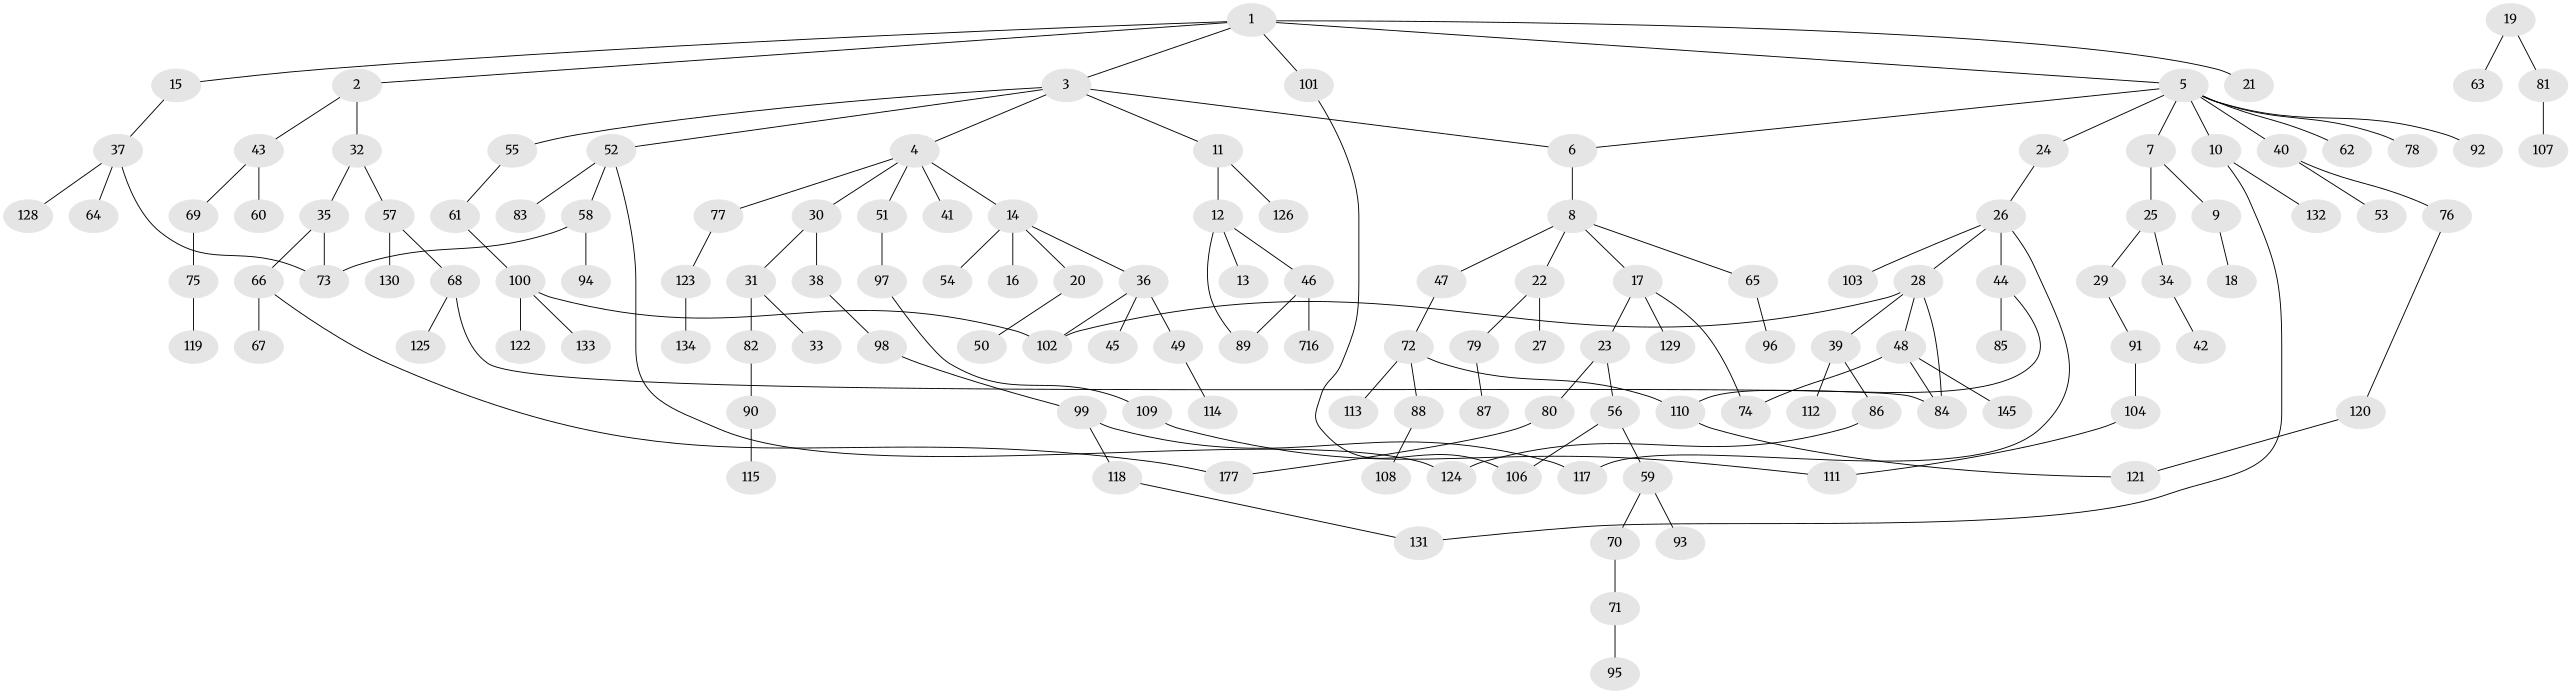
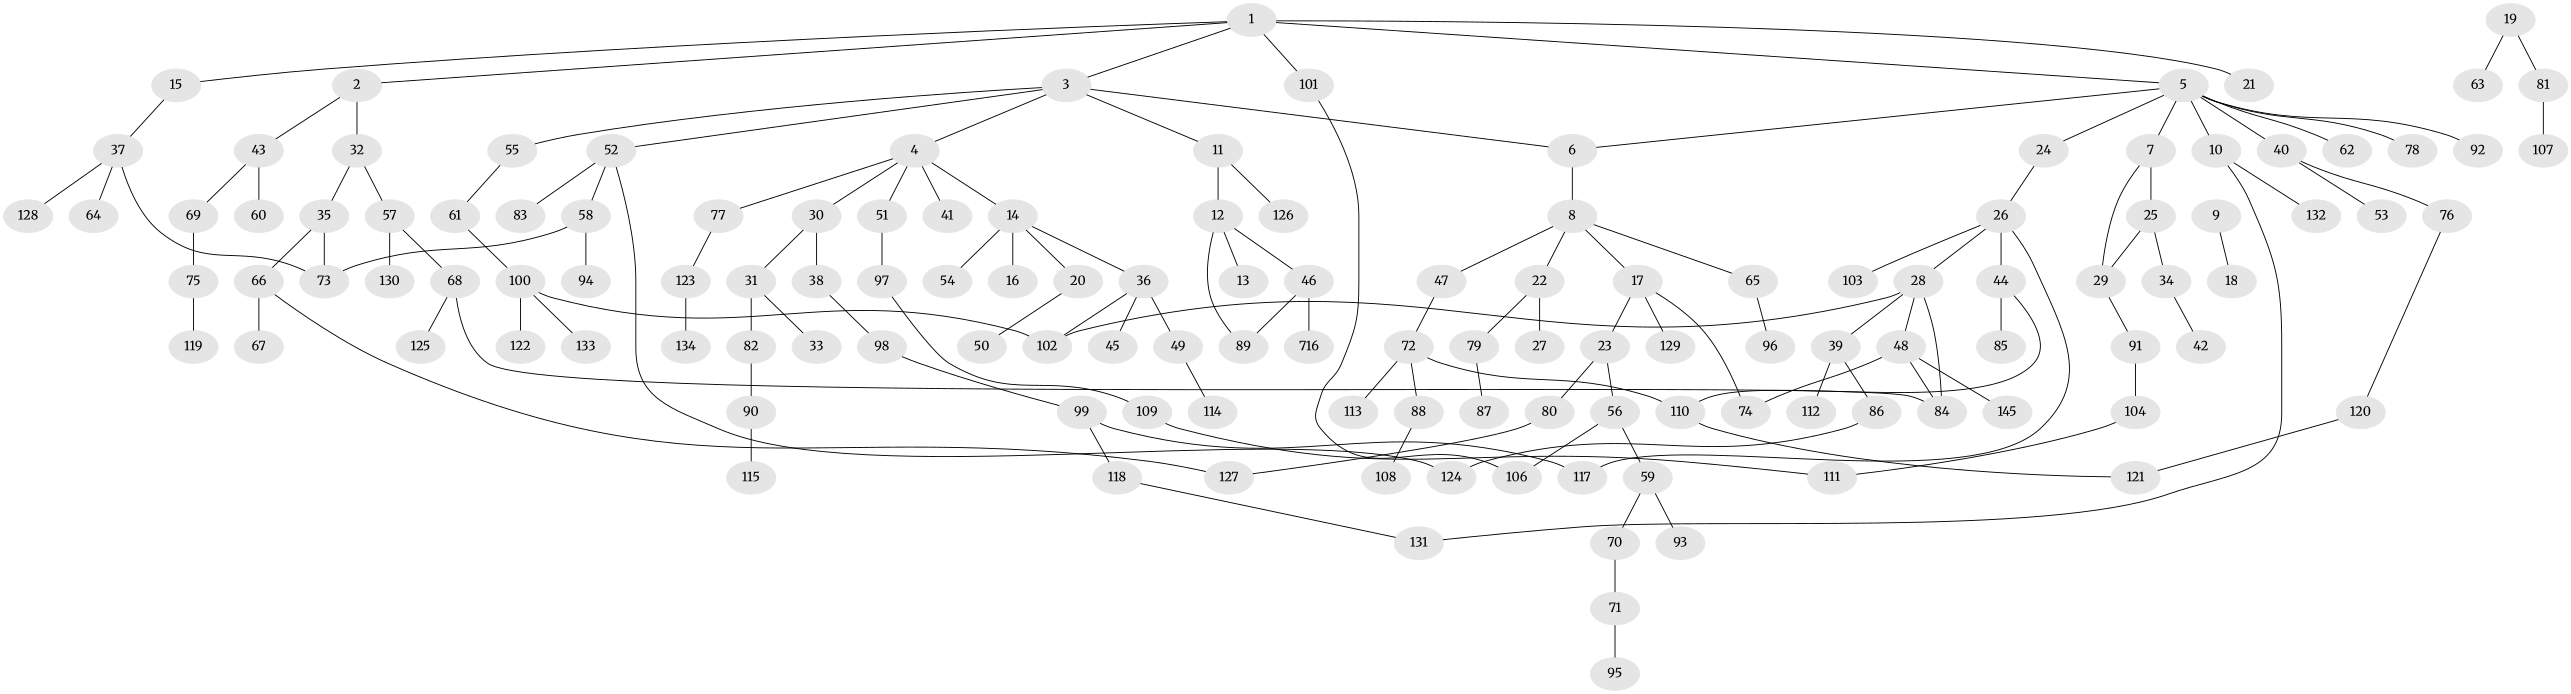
edge "7" -- "9": now "7" -- "29"
node "177": label "177" -> "127"
